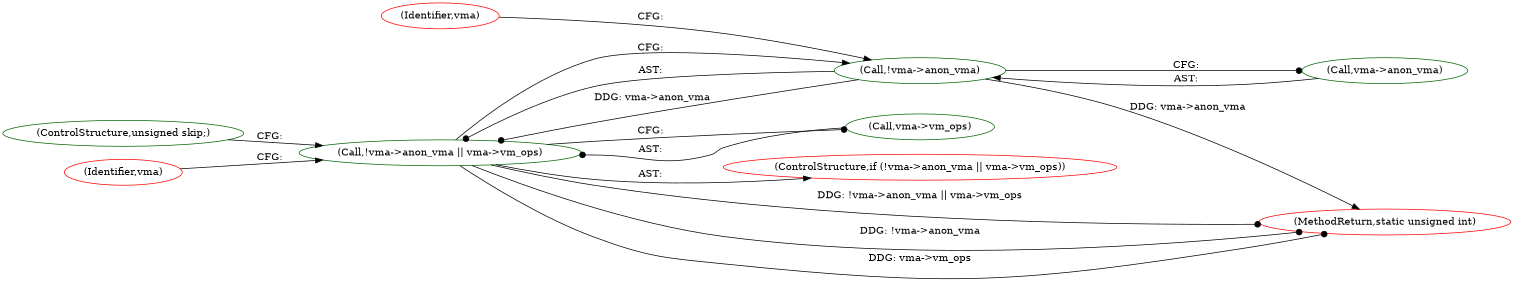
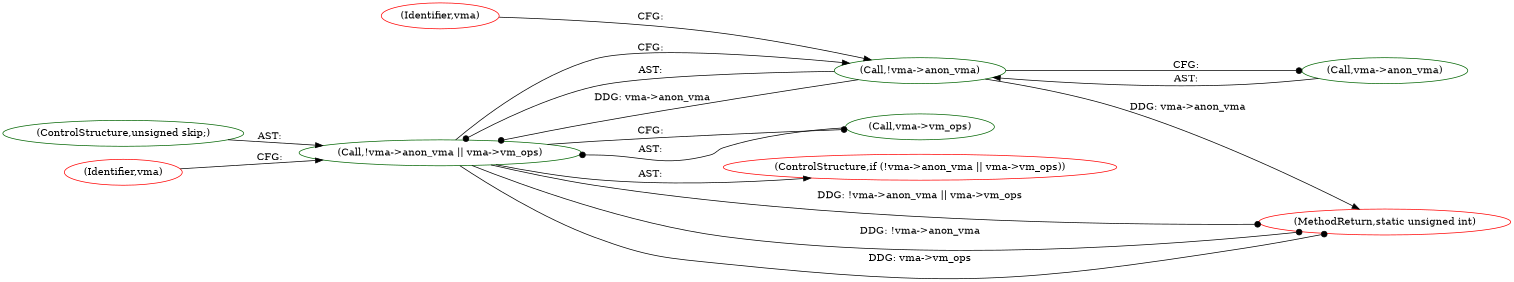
edge "(ControlStructure,unsigned skip;)" -> "(Call,!vma->anon_vma || vma->vm_ops)": label "CFG: " -> "AST: "
